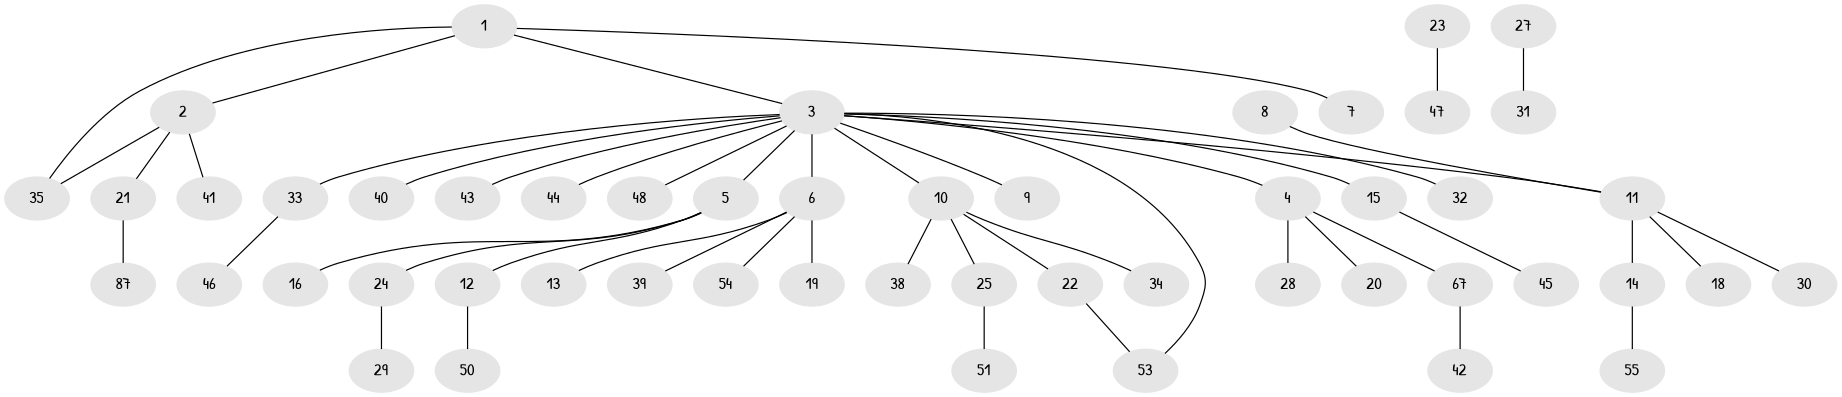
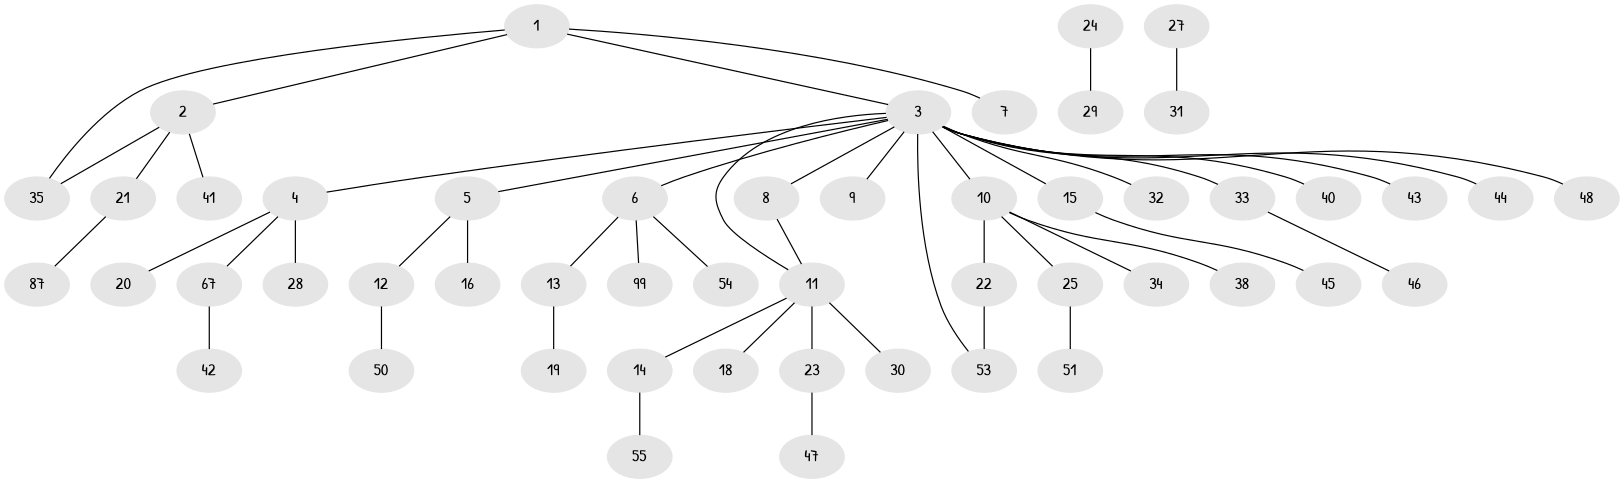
edge "3" -- "8": added
edge "6" -- "19": now "13" -- "19"
edge "5" -- "24": removed
node "39": label "39" -> "99"
edge "11" -- "23": added
